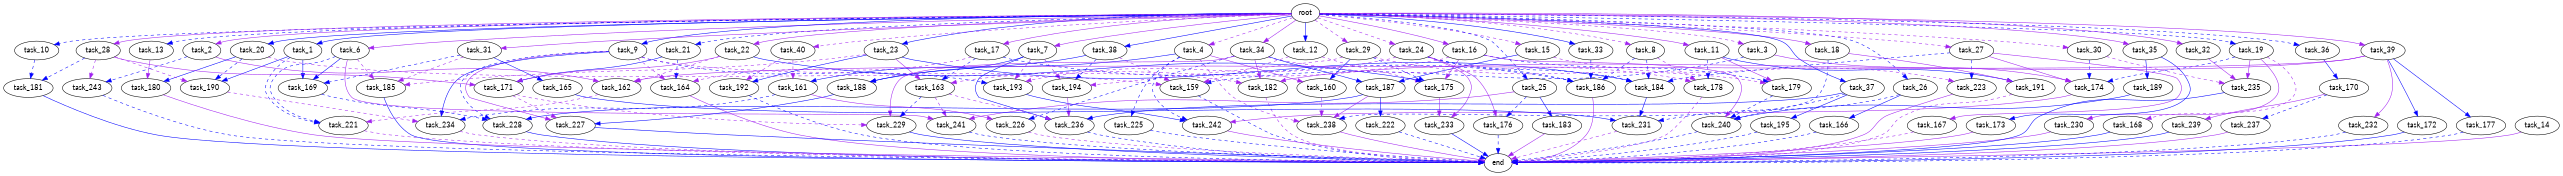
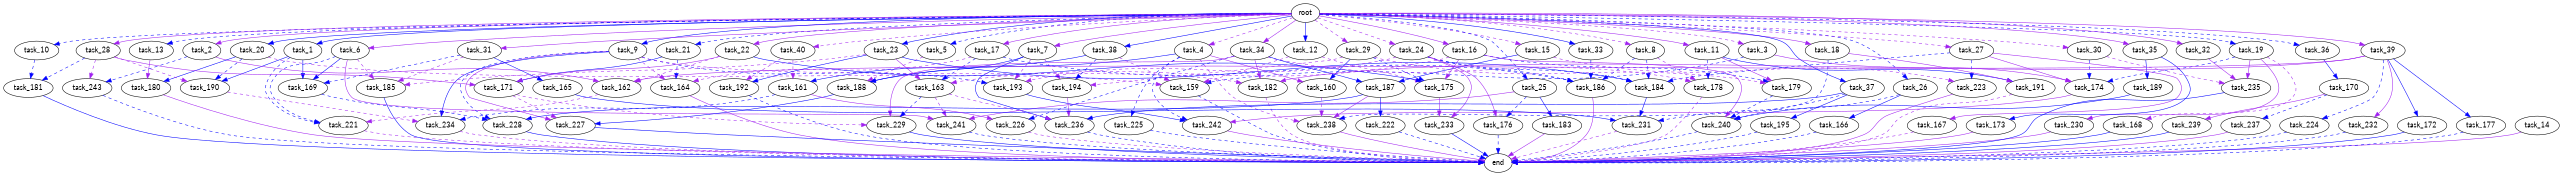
node "task_5": added
node "task_224": added
